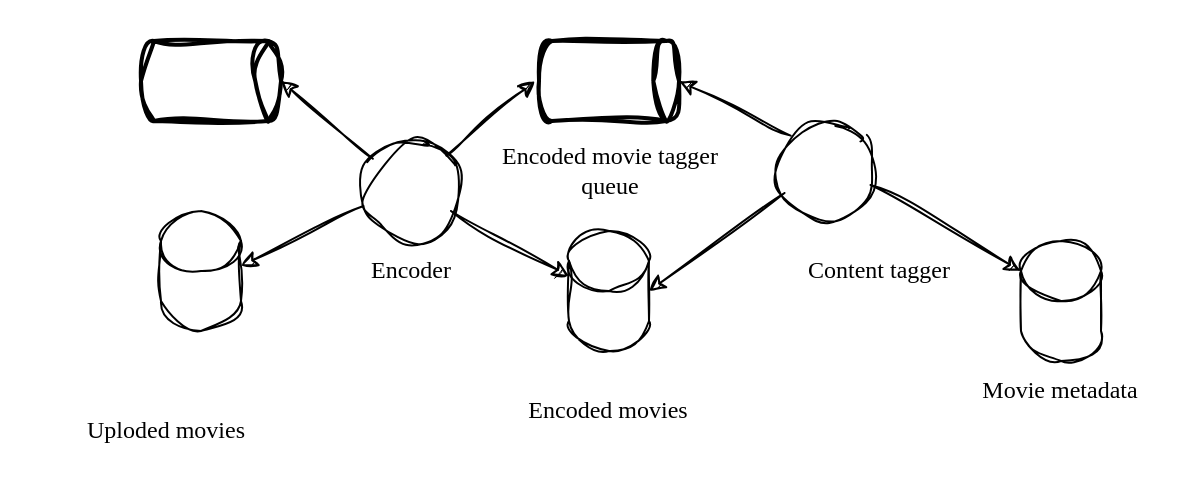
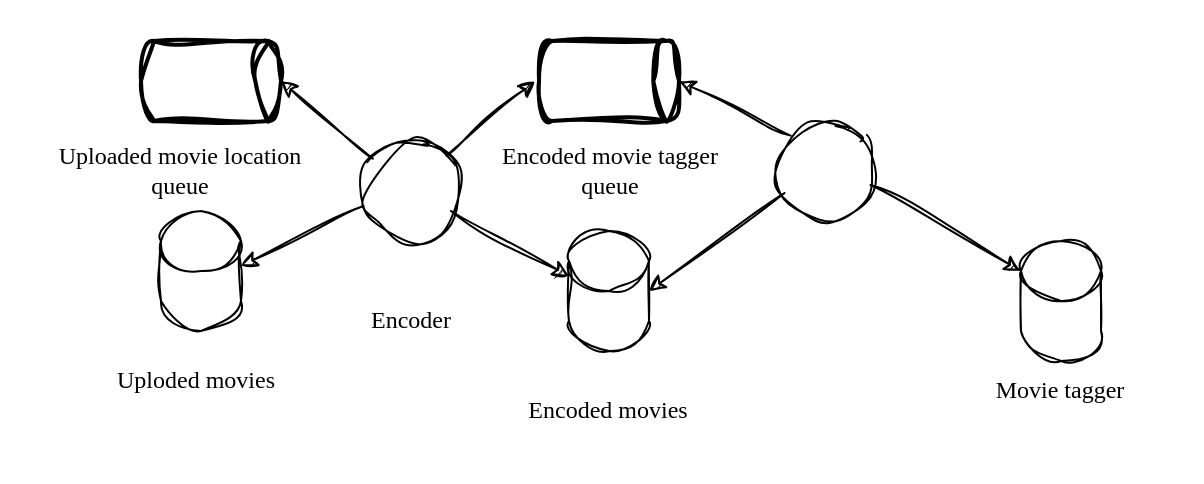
node "Uploaded movie location queue": added
node "Encoder": moved (411, 271) -> (411, 321)
node "Content tagger": removed
node "Movie metadata": label "Movie metadata" -> "Movie tagger"
node "Uploded movies": moved (166, 431) -> (196, 381)
